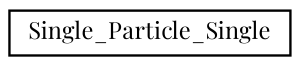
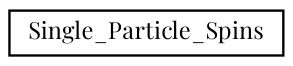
node "Single_Particle_Single": label "Single_Particle_Single" -> "Single_Particle_Spins"
